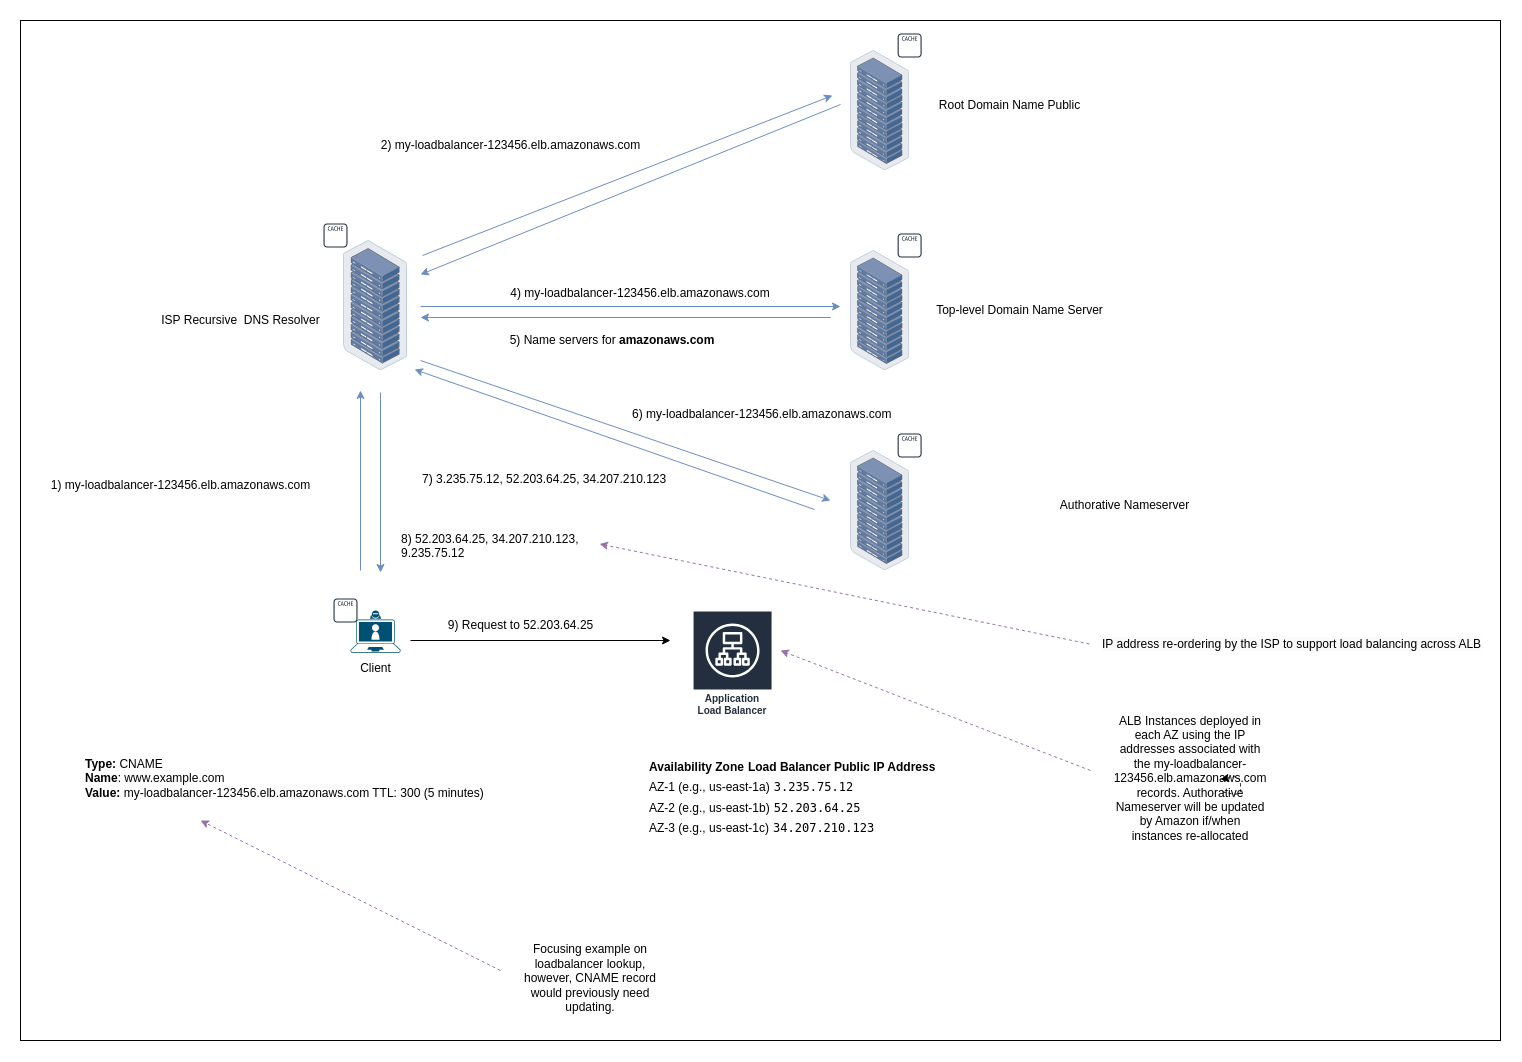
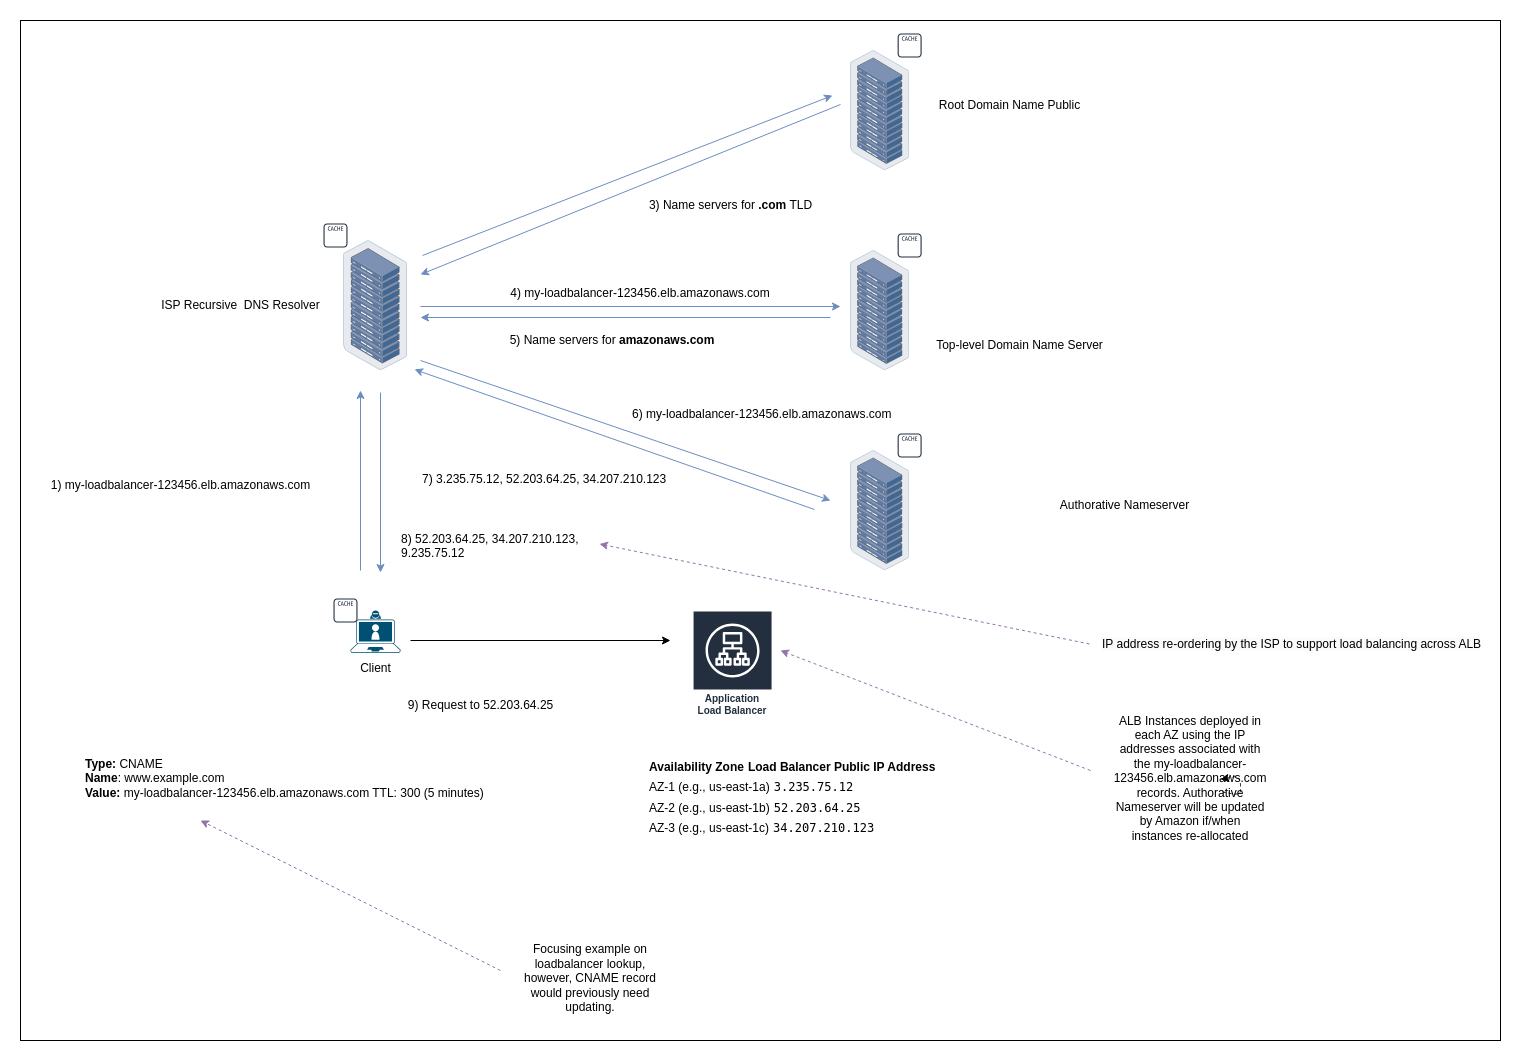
node "2) my-loadbalancer-123456.elb.amazonaws.com": removed
node "3) Name servers for .com TLD": added
node "Top-level Domain Name Server": moved (1020, 311) -> (1020, 346)
node "ISP Recursive DNS Resolver": moved (241, 321) -> (241, 306)
node "9) Request to 52.203.64.25": moved (521, 626) -> (481, 706)
